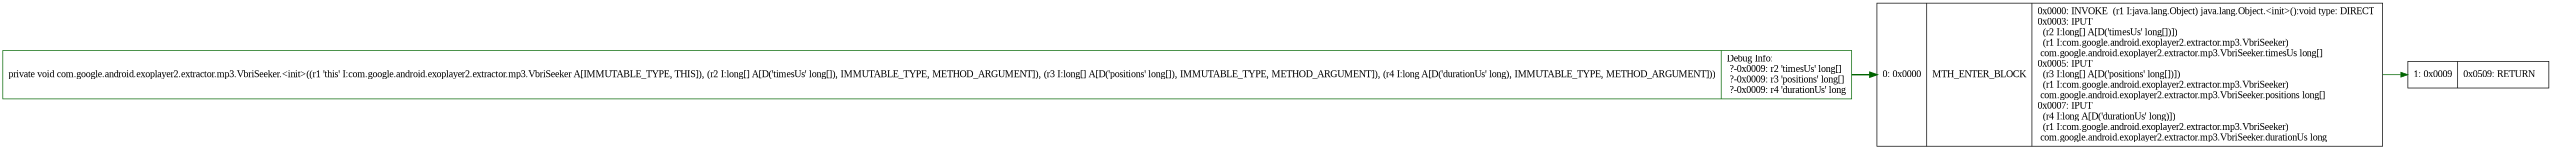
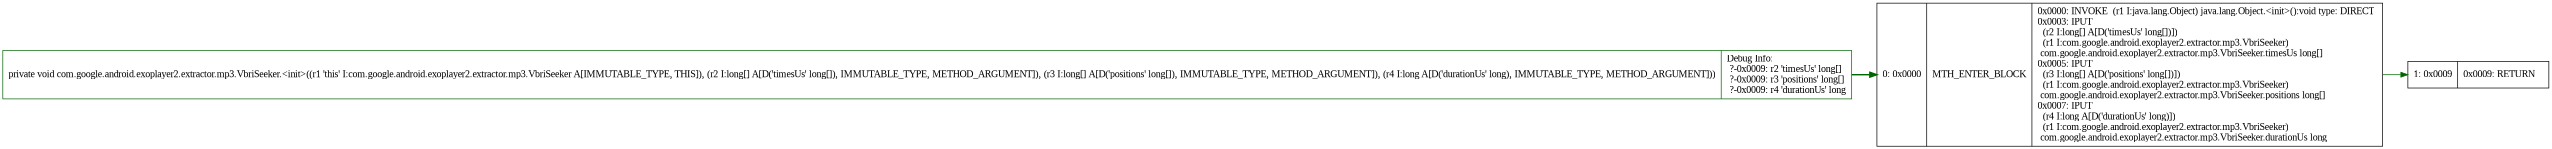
node "1: 0x0009": text "0x0509: RETURN" -> "0x0009: RETURN"
